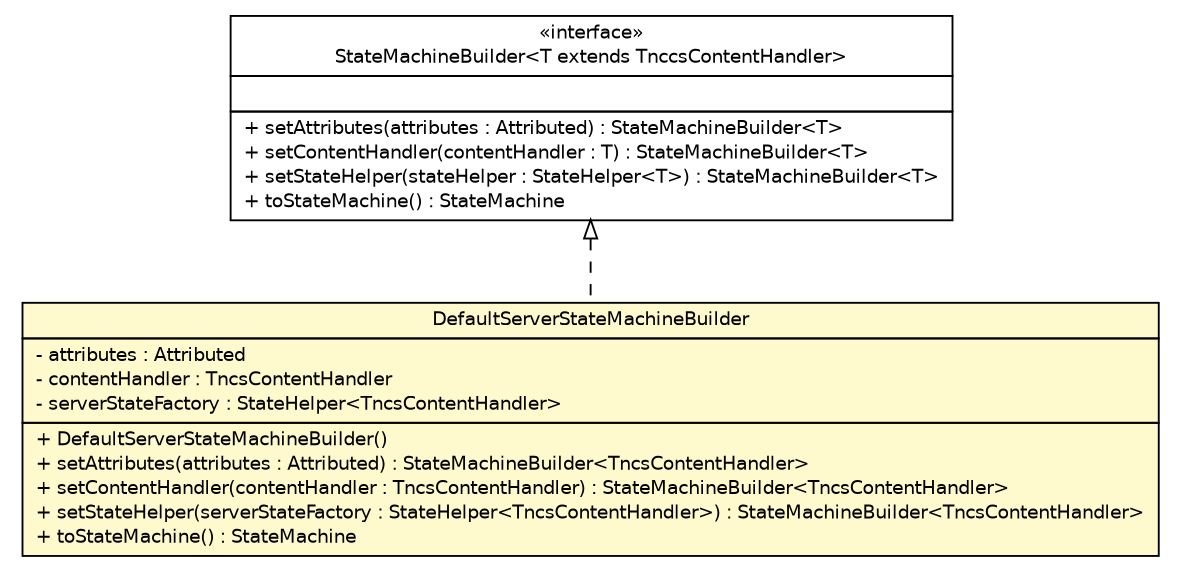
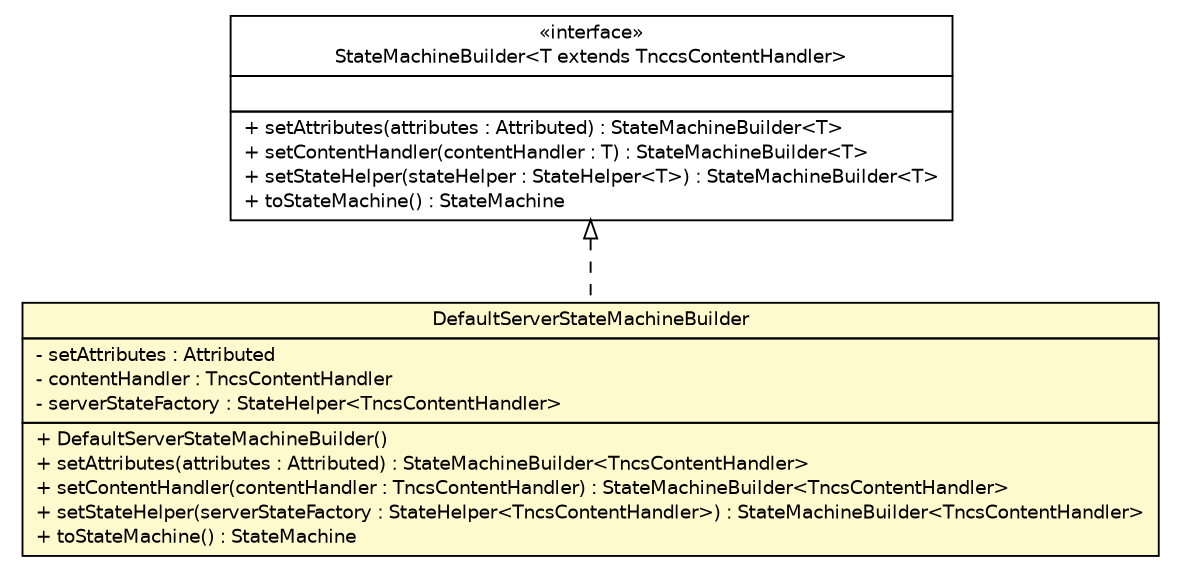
node "DefaultServerStateMachineBuilder": text "- attributes : Attributed" -> "- setAttributes : Attributed"
